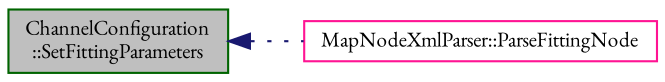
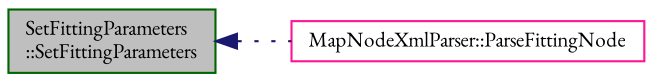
node "ChannelConfiguration ::SetFittingParameters": label "ChannelConfiguration ::SetFittingParameters" -> "SetFittingParameters ::SetFittingParameters"
